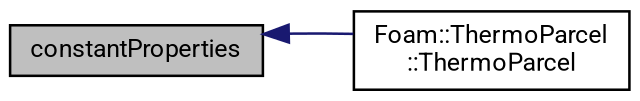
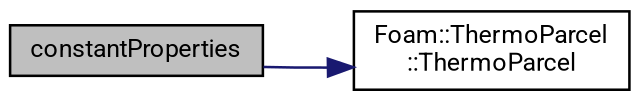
edge "Foam::ThermoParcel ::ThermoParcel" -> "constantProperties": reversed
